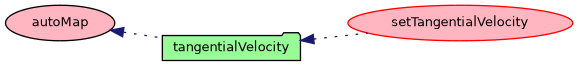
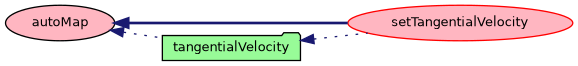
edge "setTangentialVelocity" -> "autoMap": added
